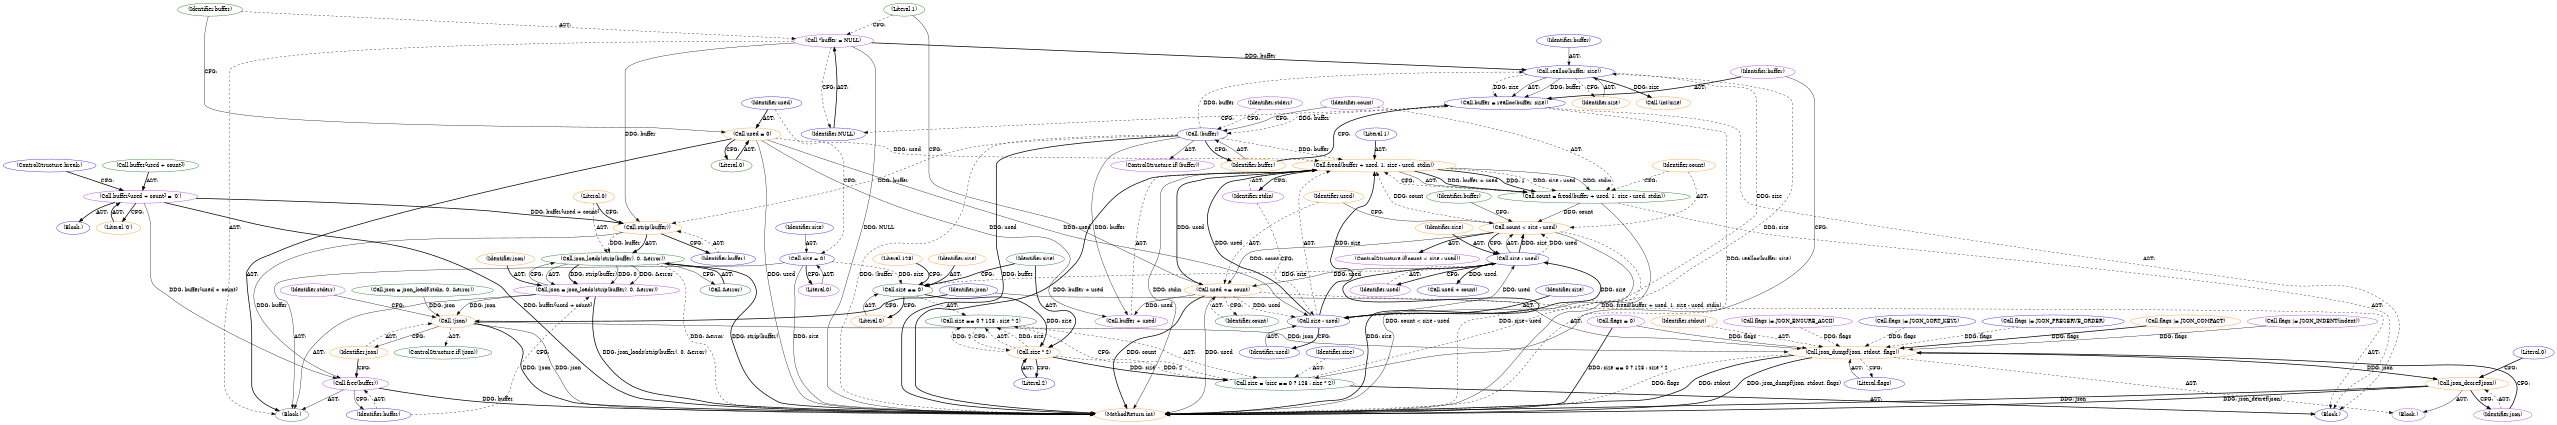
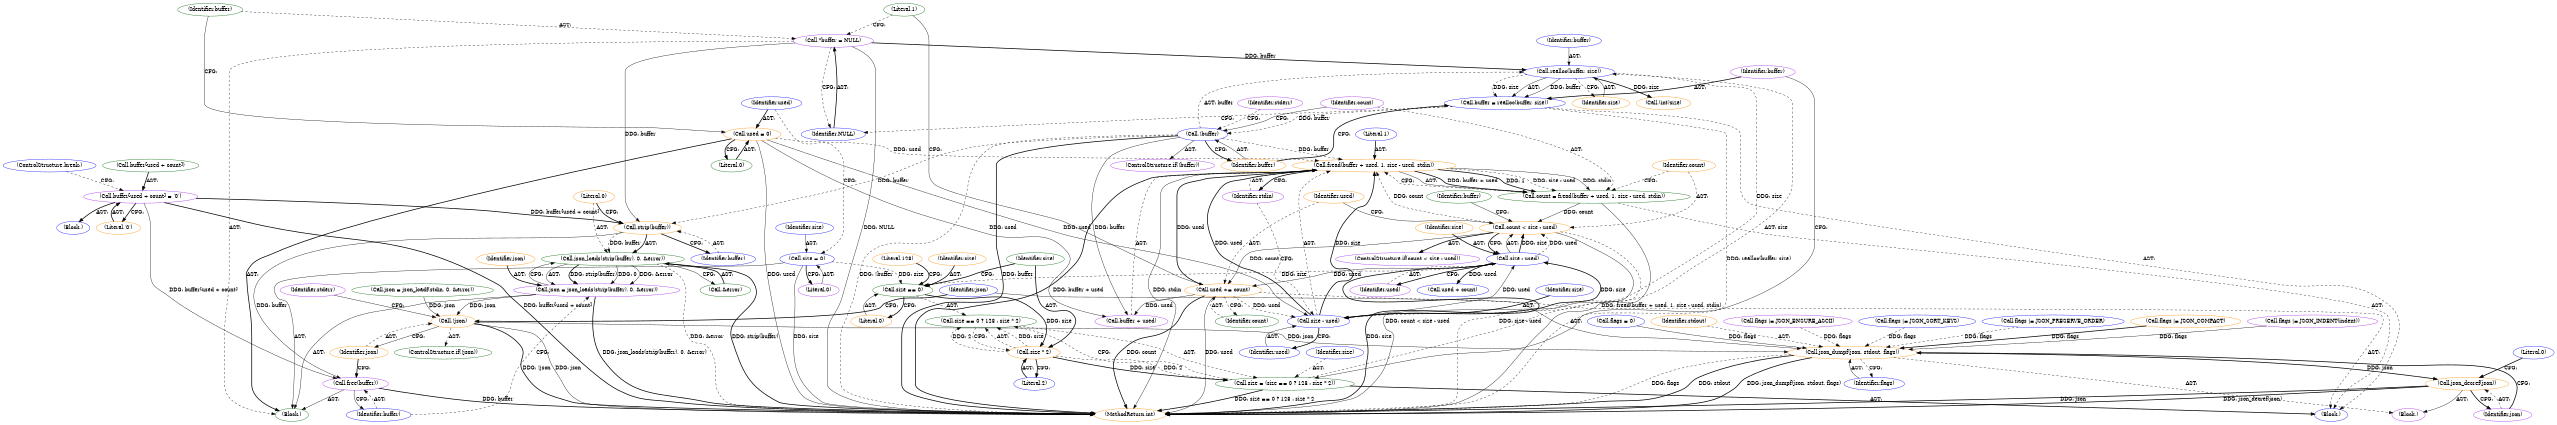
edge "(Call,!buffer)" -> "(Call,realloc(buffer, size))": label "DDG: buffer" -> "AST: buffer"
edge "(ControlStructure,break;)" -> "(Call,buffer[used + count] = '0')": style bold -> dashed
edge "(Call,size = (size == 0 ? 128 : size * 2))" -> "(Call,realloc(buffer, size))": label "DDG: size" -> "AST: size"
node "(Call,flags = 0)": color purple -> blue
node "(Literal,flags)": label "(Literal,flags)" -> "(Identifier,flags)"
edge "(Call,flags = 0)" -> "(MethodReturn,int)": now "(Call,size = (size == 0 ? 128 : size * 2))" -> "(MethodReturn,int)"
